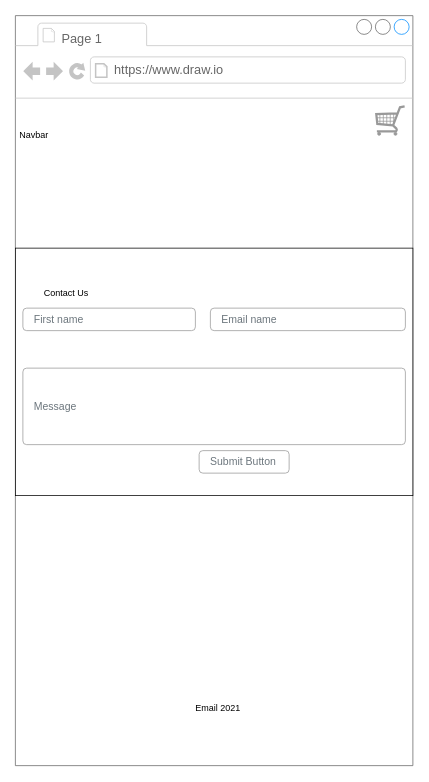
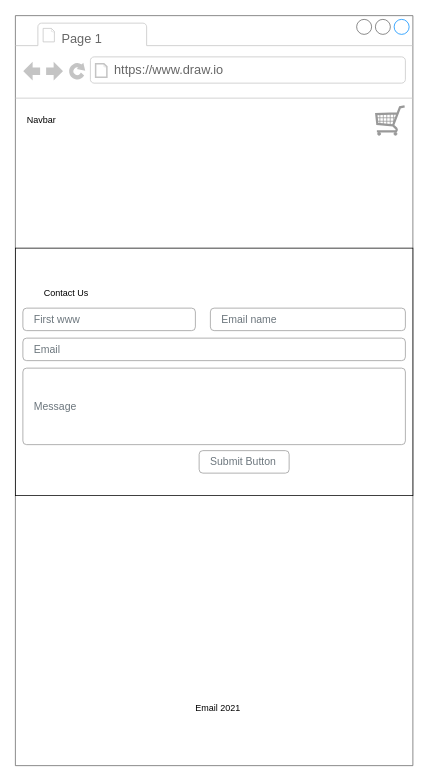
node "Navbar": moved (34, 135) -> (41, 120)
node "First name": label "First name" -> "First www"
node "Email": added
